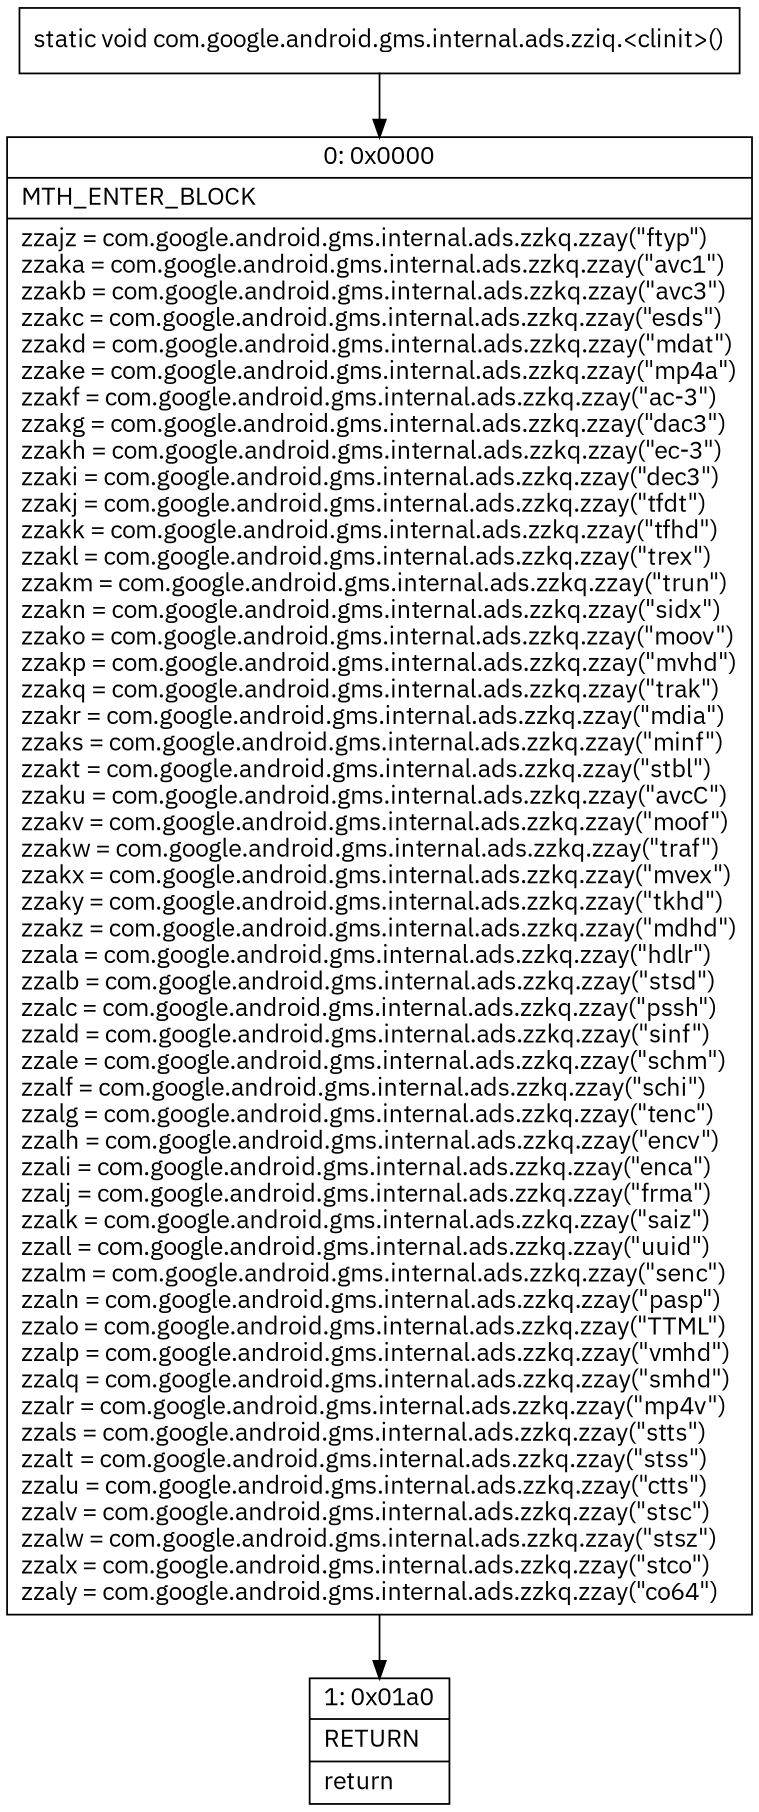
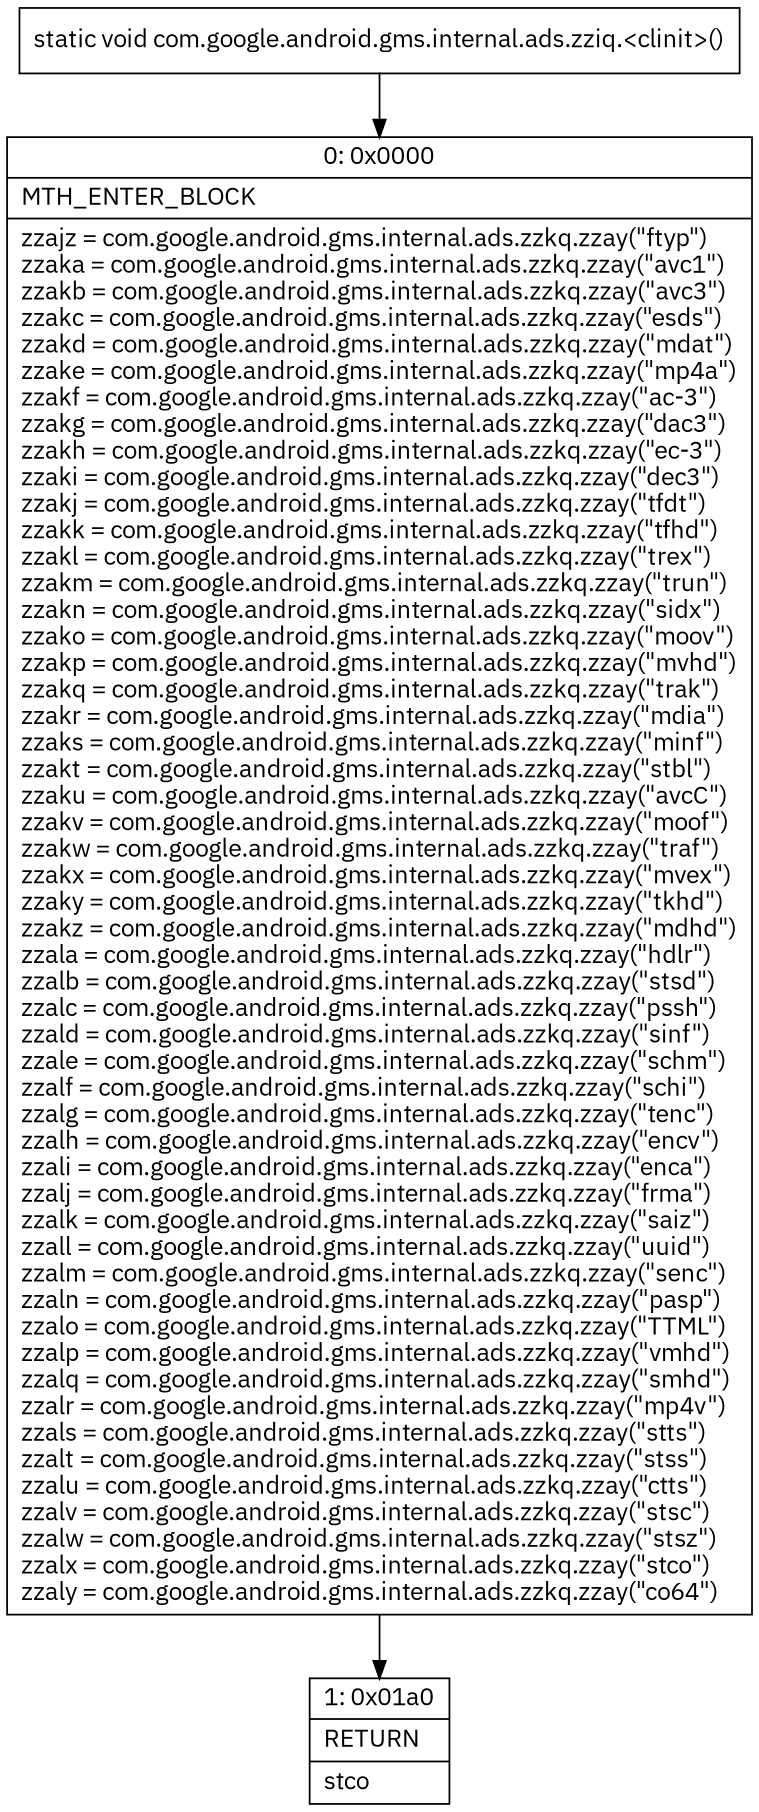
node "1: 0x01a0": text "return" -> "stco"
